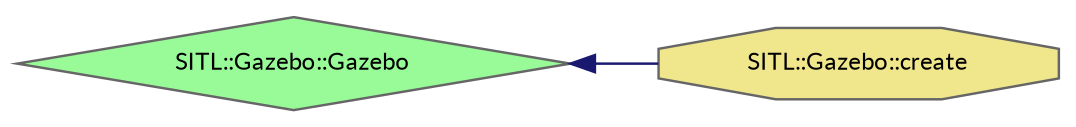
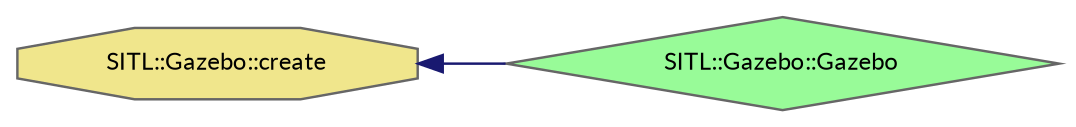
edge "SITL::Gazebo::create" -> "SITL::Gazebo::Gazebo": reversed
